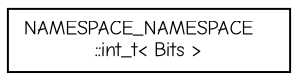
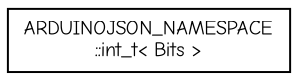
node "NAMESPACE_NAMESPACE ::int_t< Bits >": label "NAMESPACE_NAMESPACE ::int_t< Bits >" -> "ARDUINOJSON_NAMESPACE ::int_t< Bits >"
